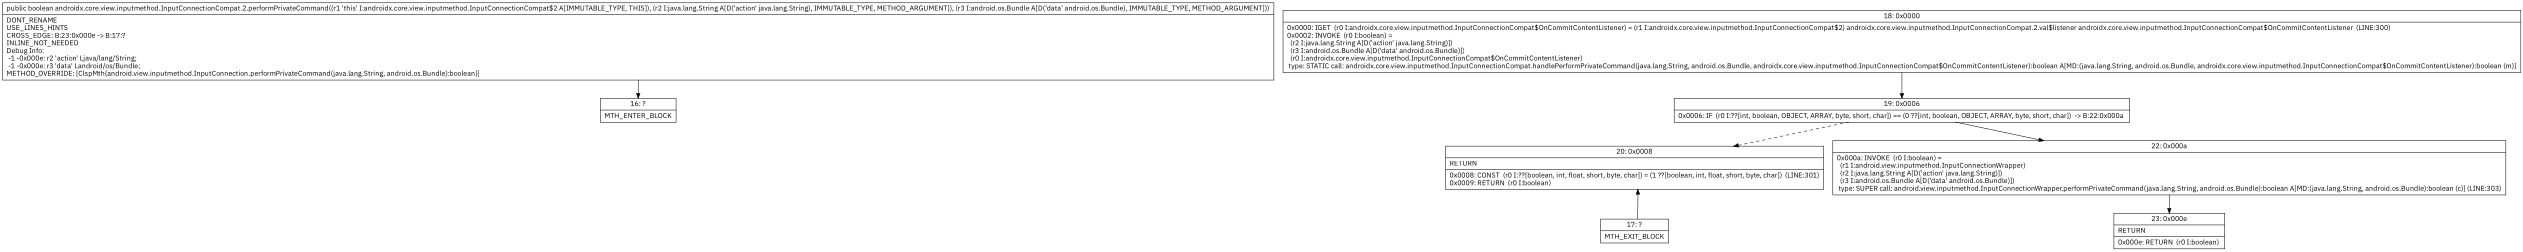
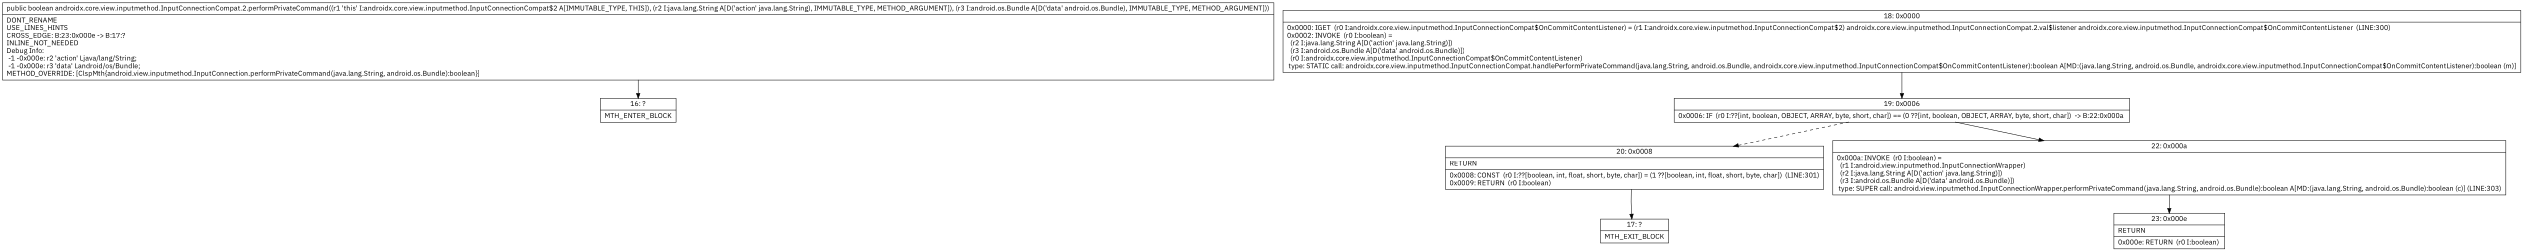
edge "17: ?" -> "20: 0x0008": reversed
